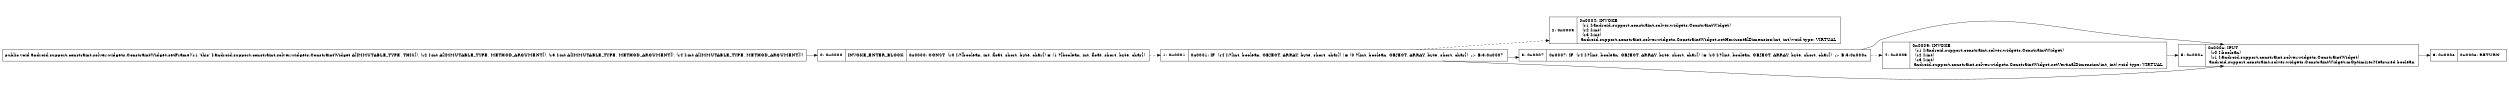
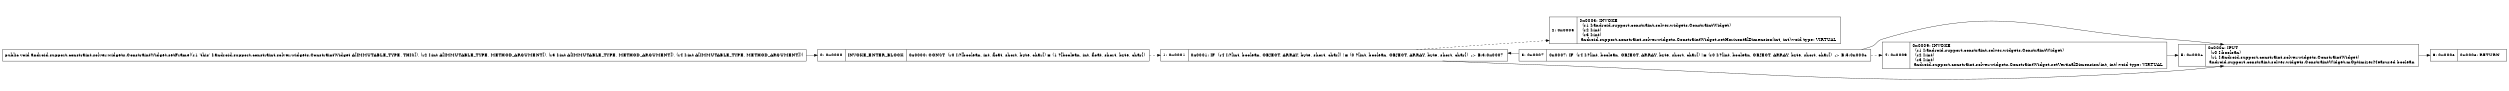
node "2: 0x0003": text "0x0004: INVOKE" -> "0x0003: INVOKE"
edge "1: 0x0001" -> "3: 0x0007": reversed
